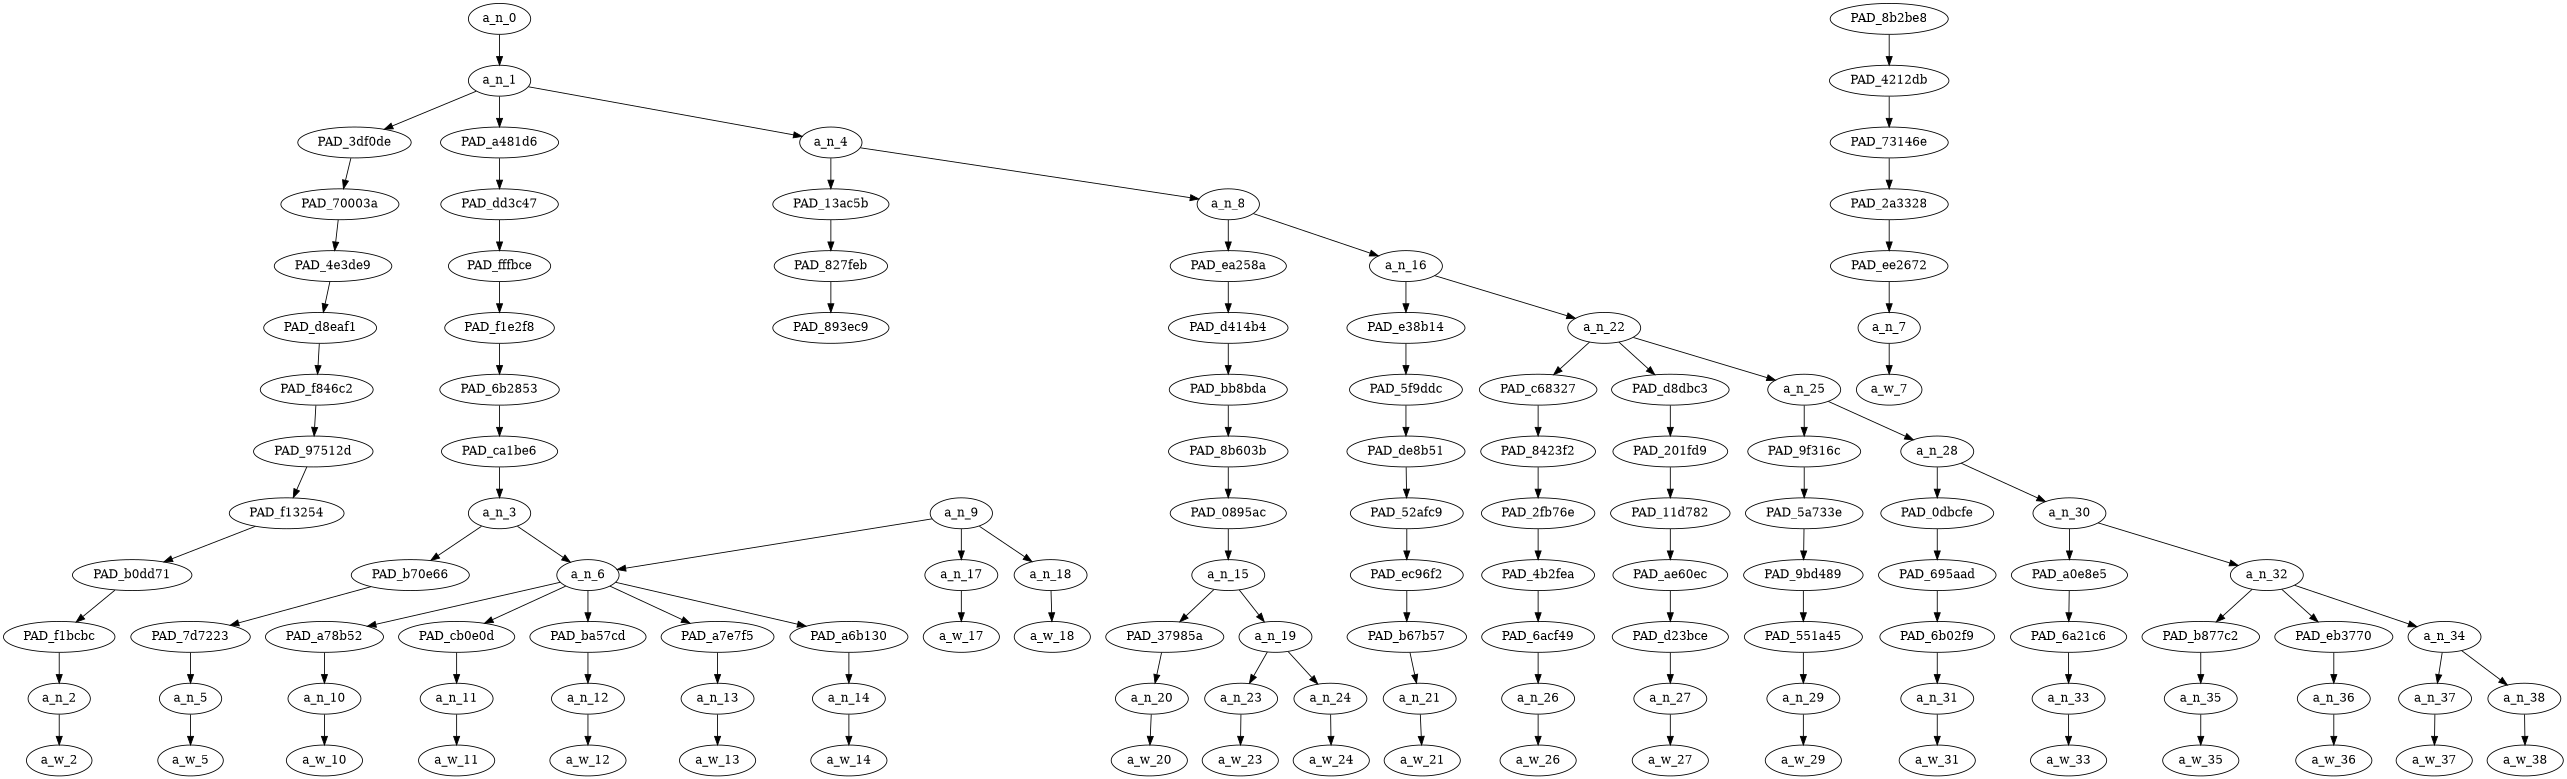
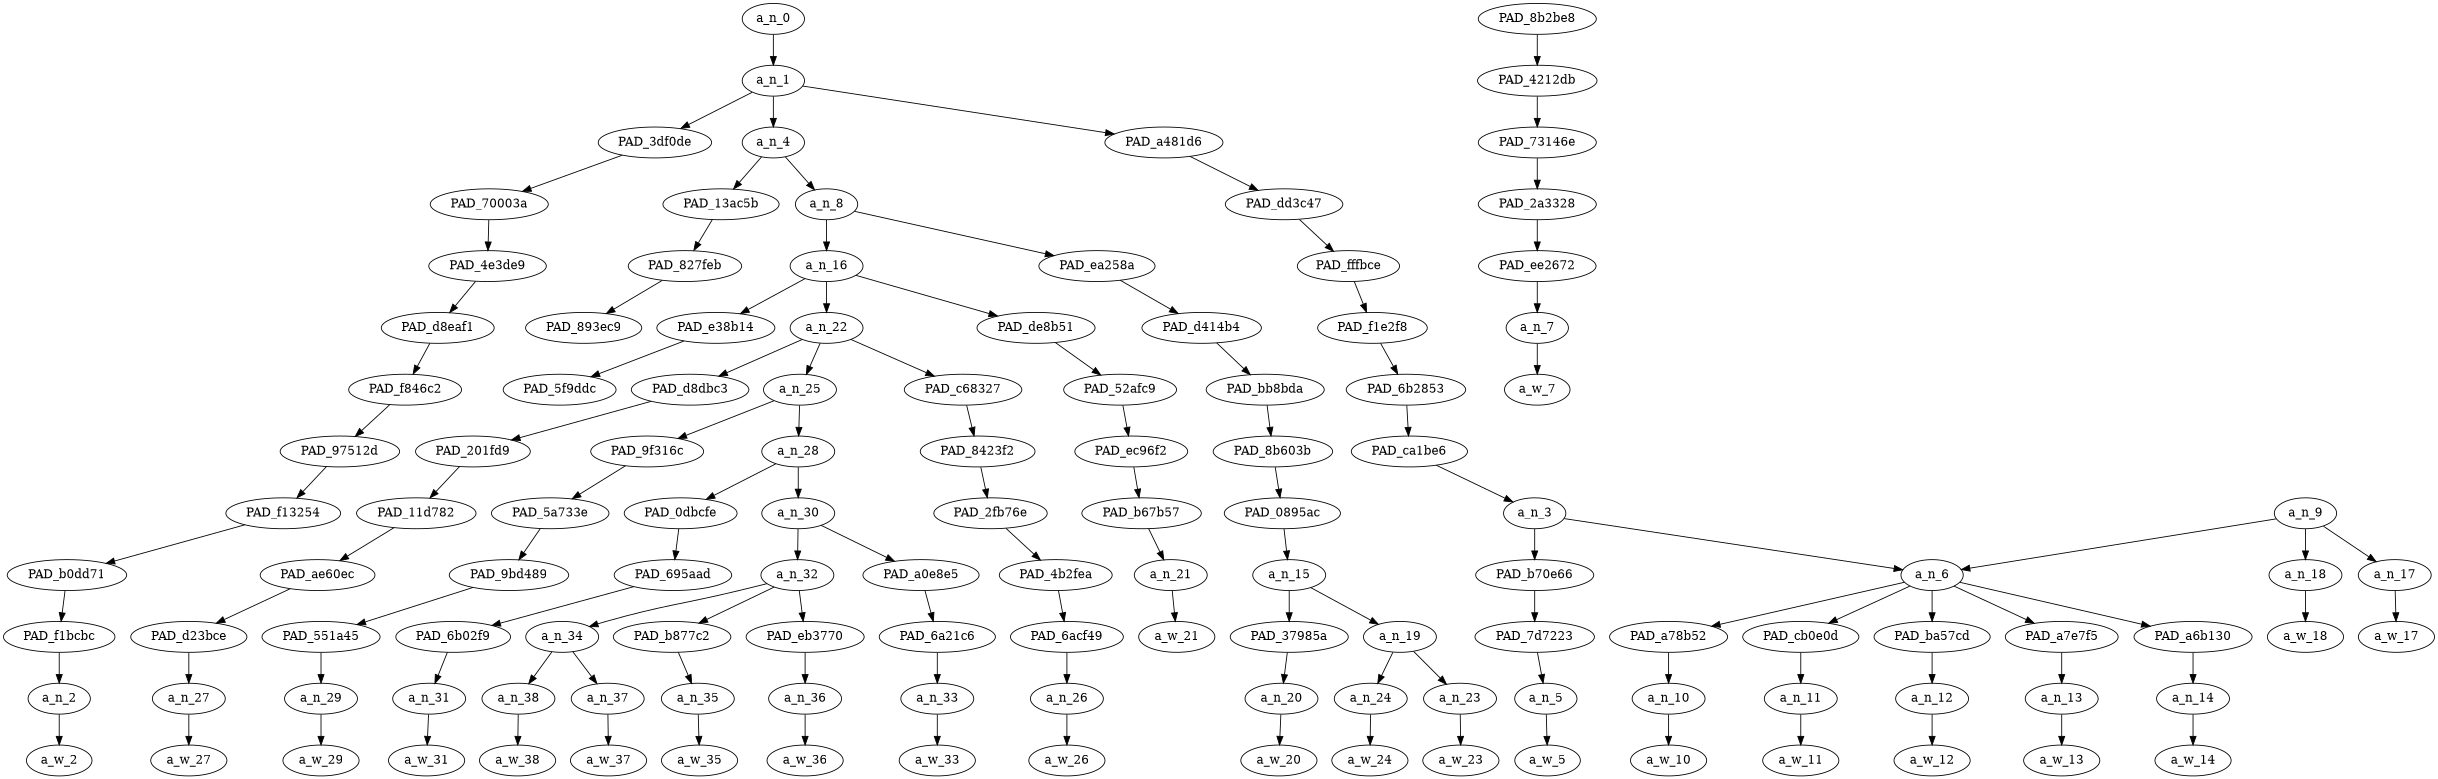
edge "PAD_5f9ddc" -> "PAD_de8b51": now "a_n_16" -> "PAD_de8b51"
